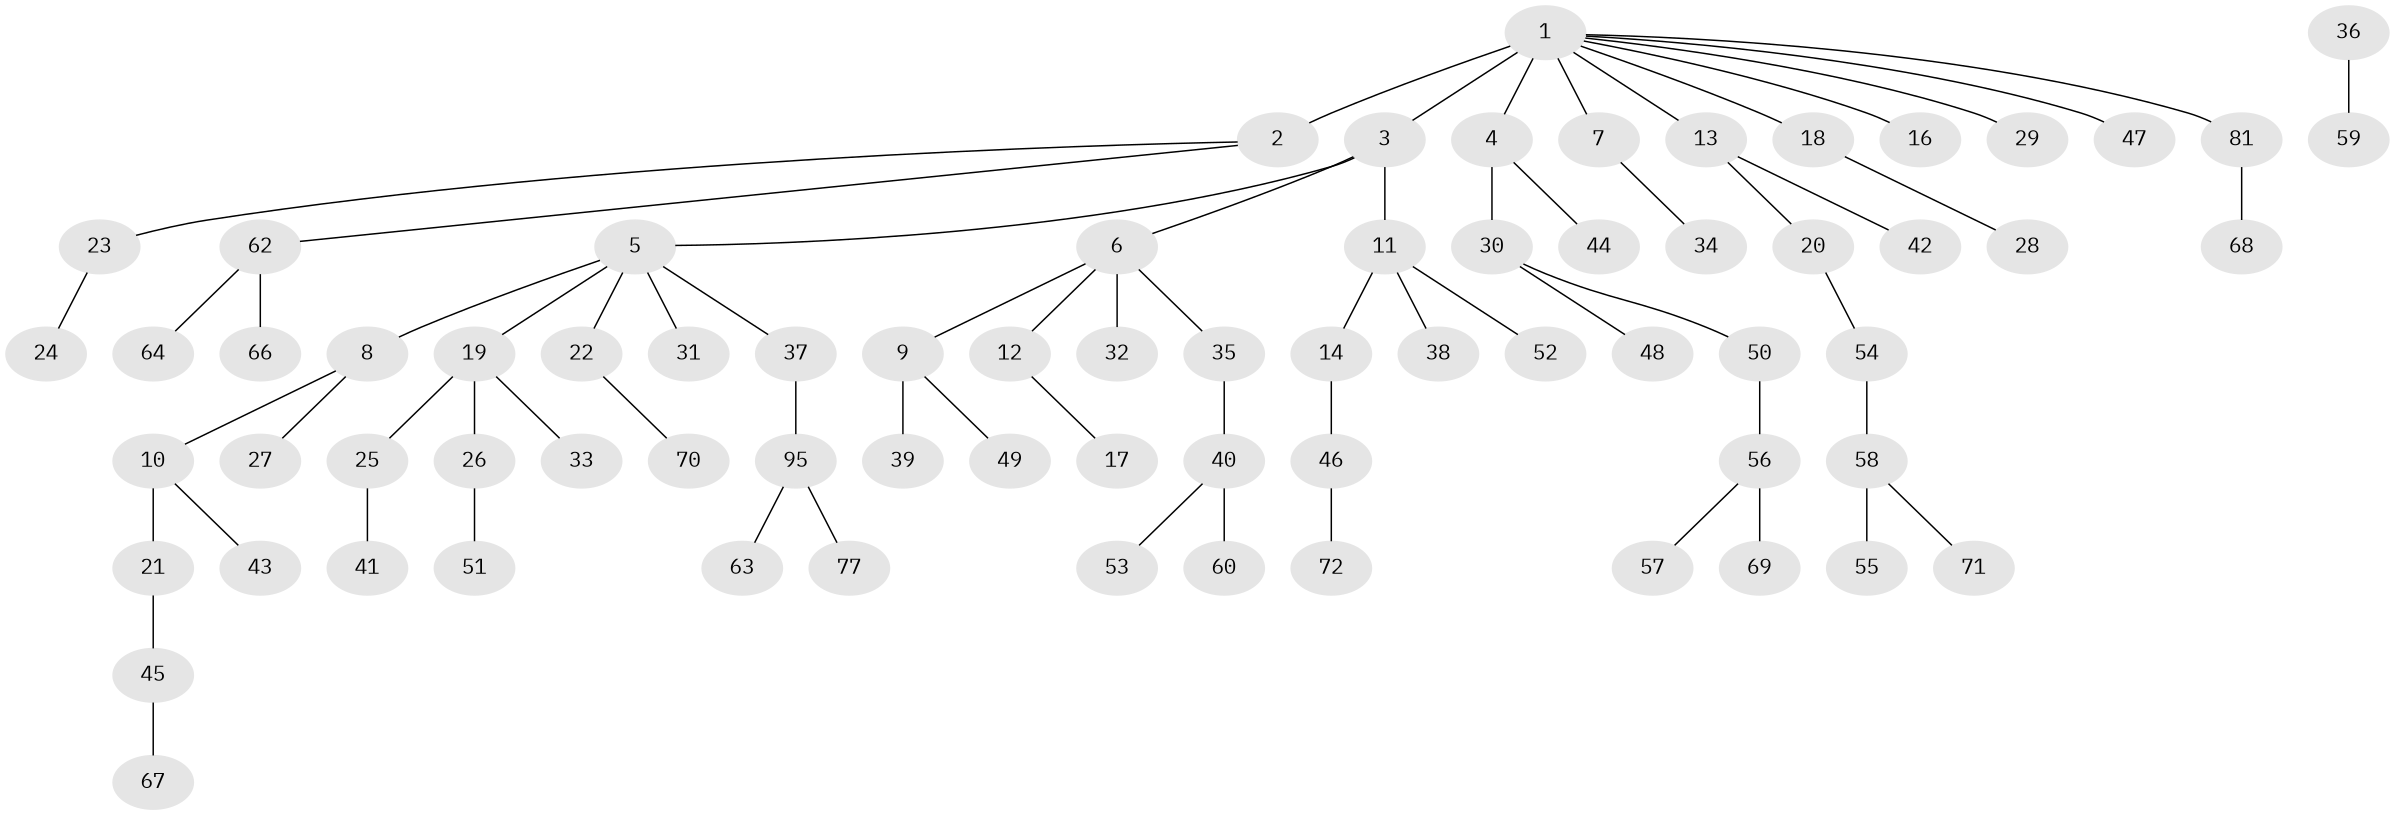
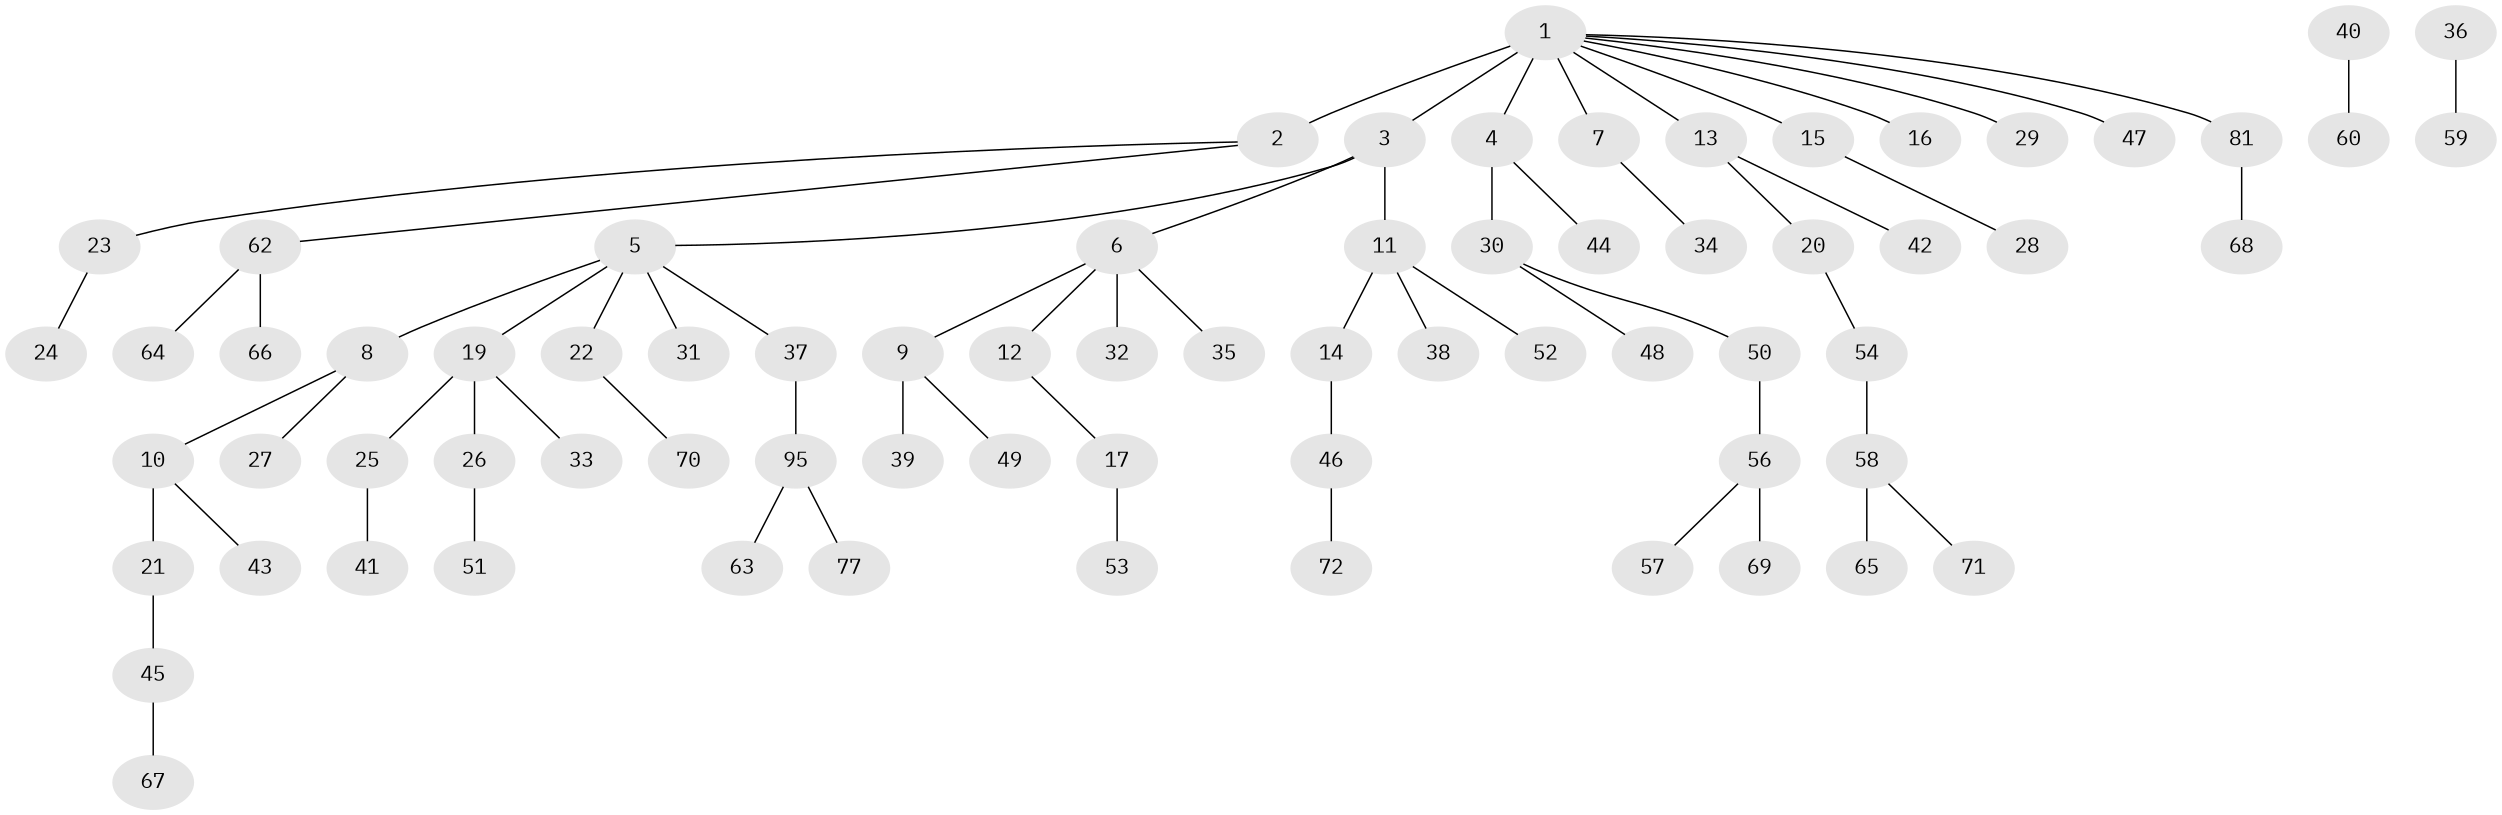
node "18": label "18" -> "15"
edge "35" -- "40": removed
edge "40" -- "53": now "17" -- "53"
node "55": label "55" -> "65"
